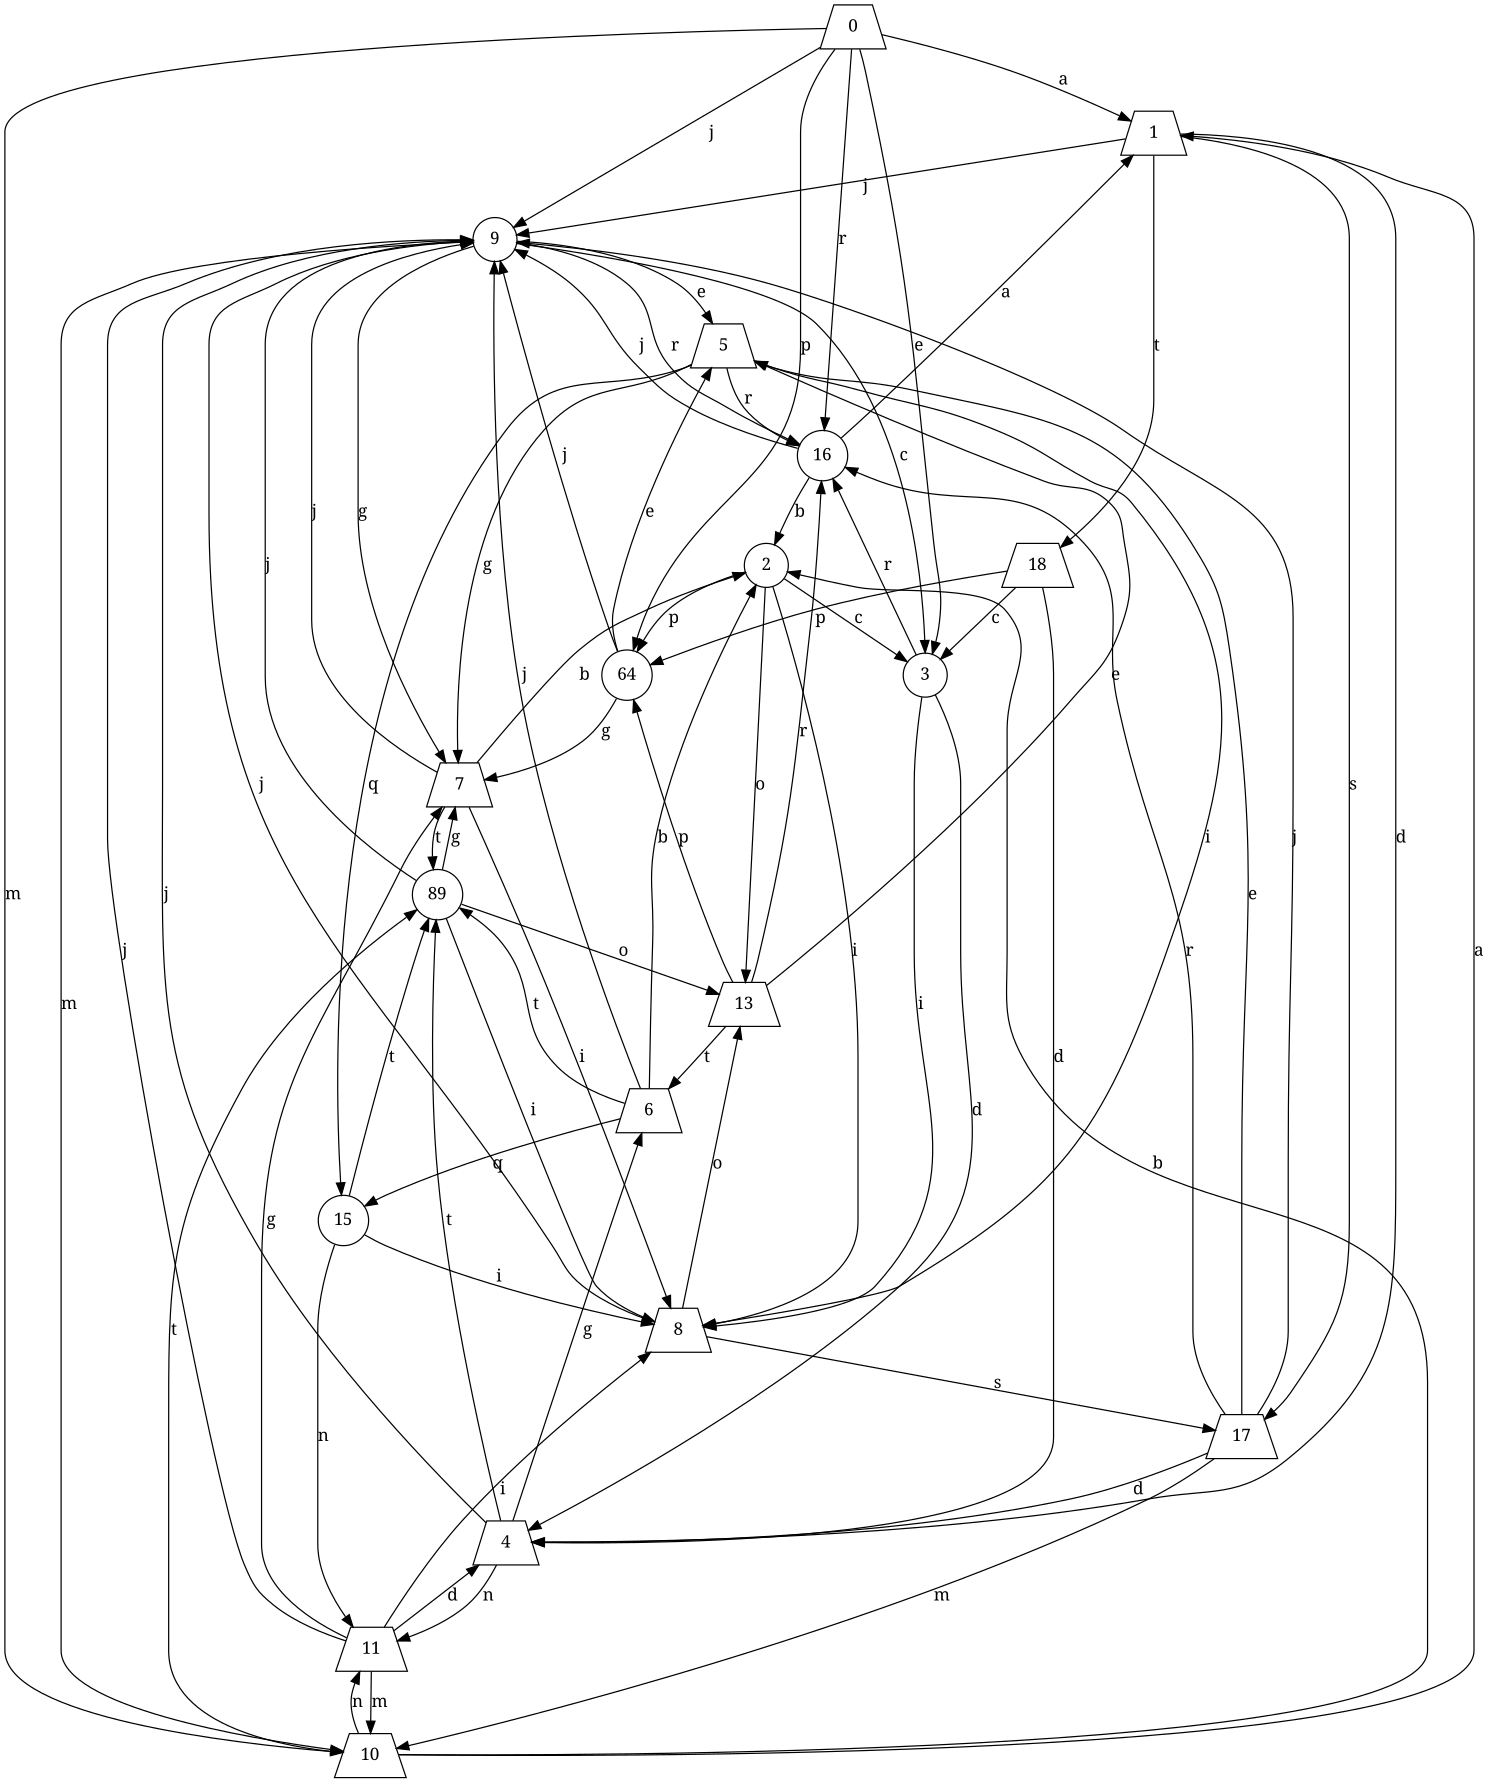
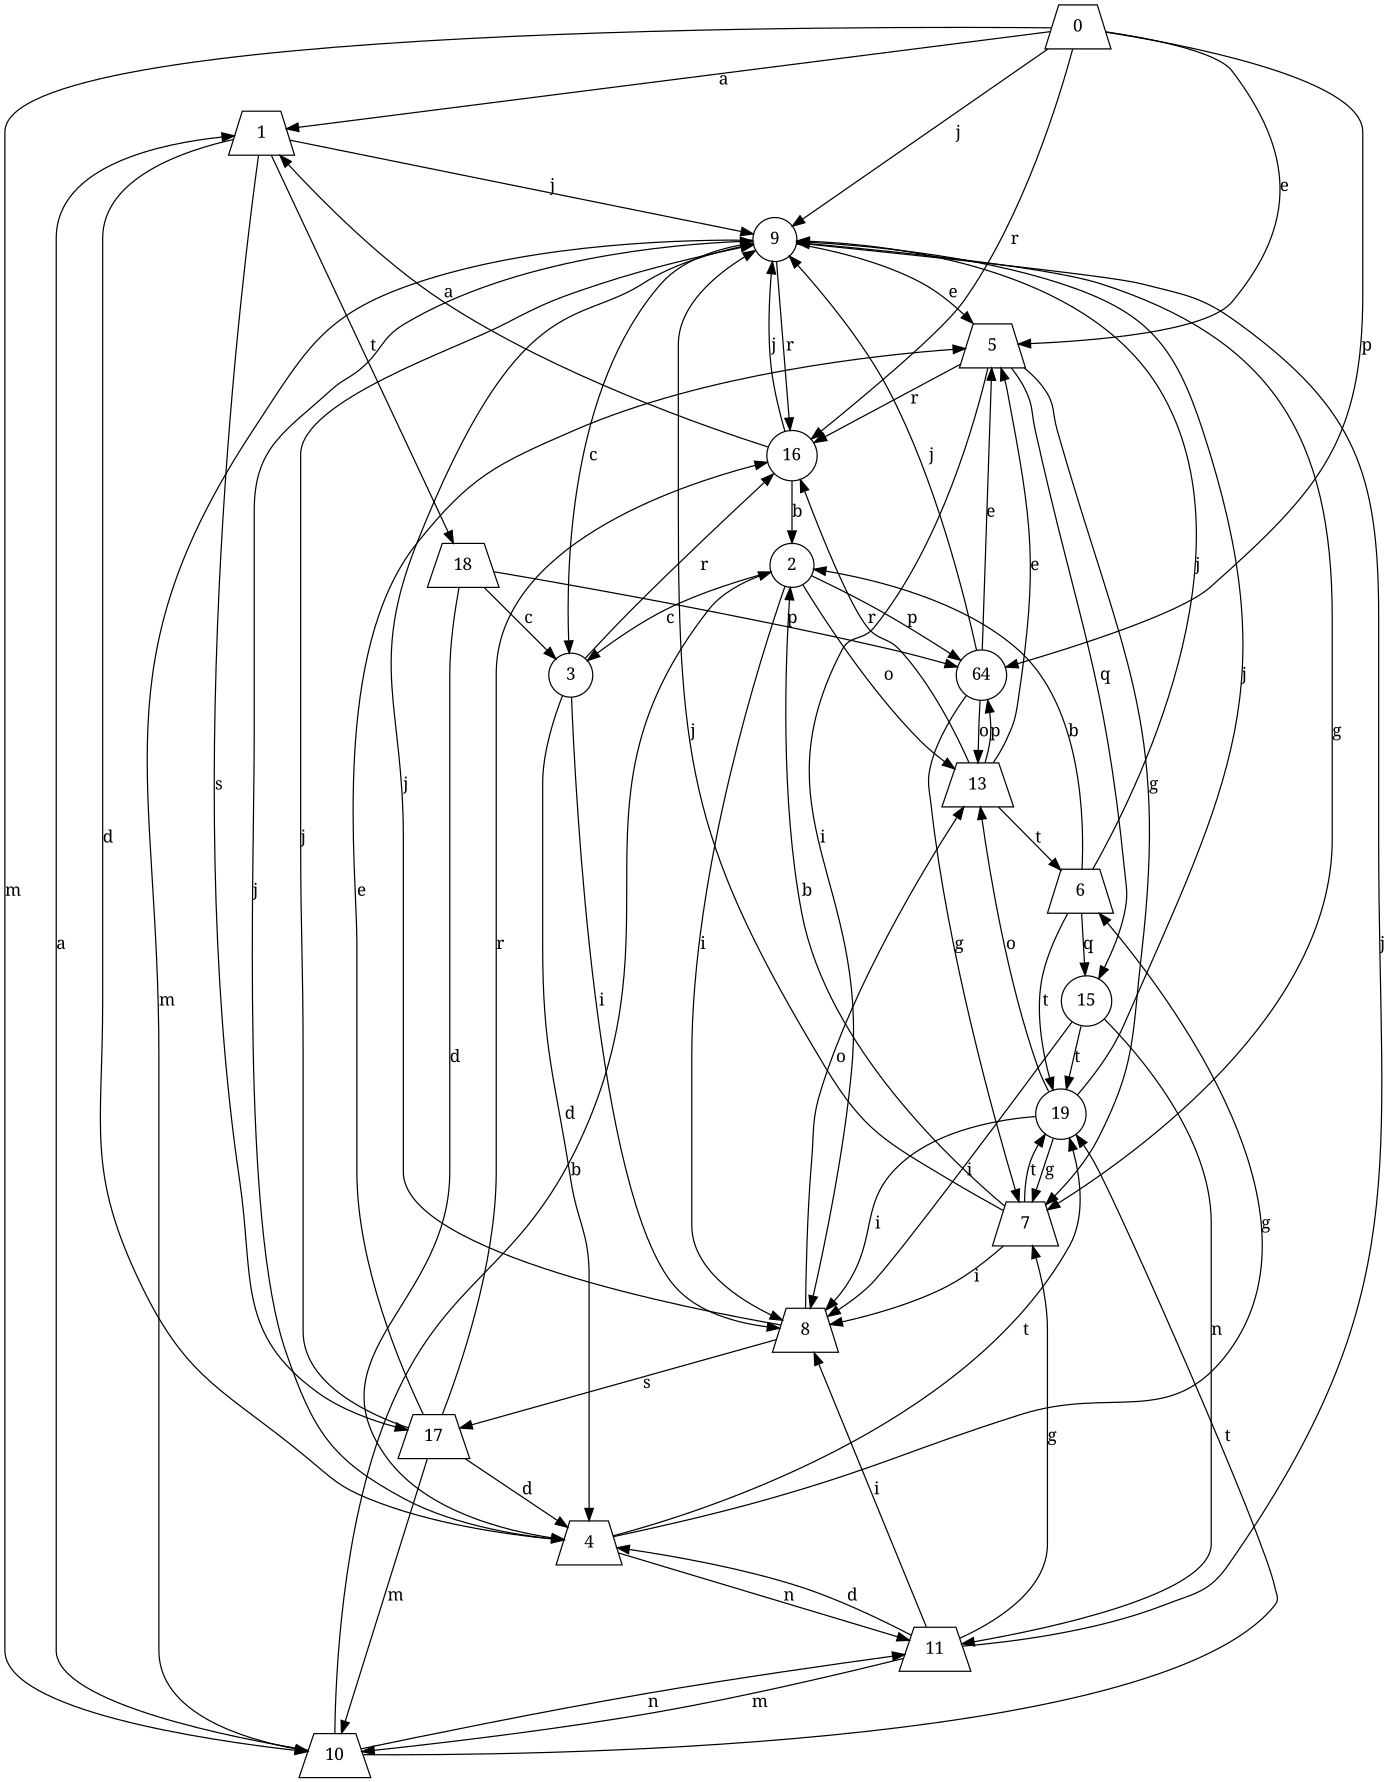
edge "0" -> "3": now "0" -> "5"
edge "64" -> "13": added, label "o"
node "89": label "89" -> "19"
